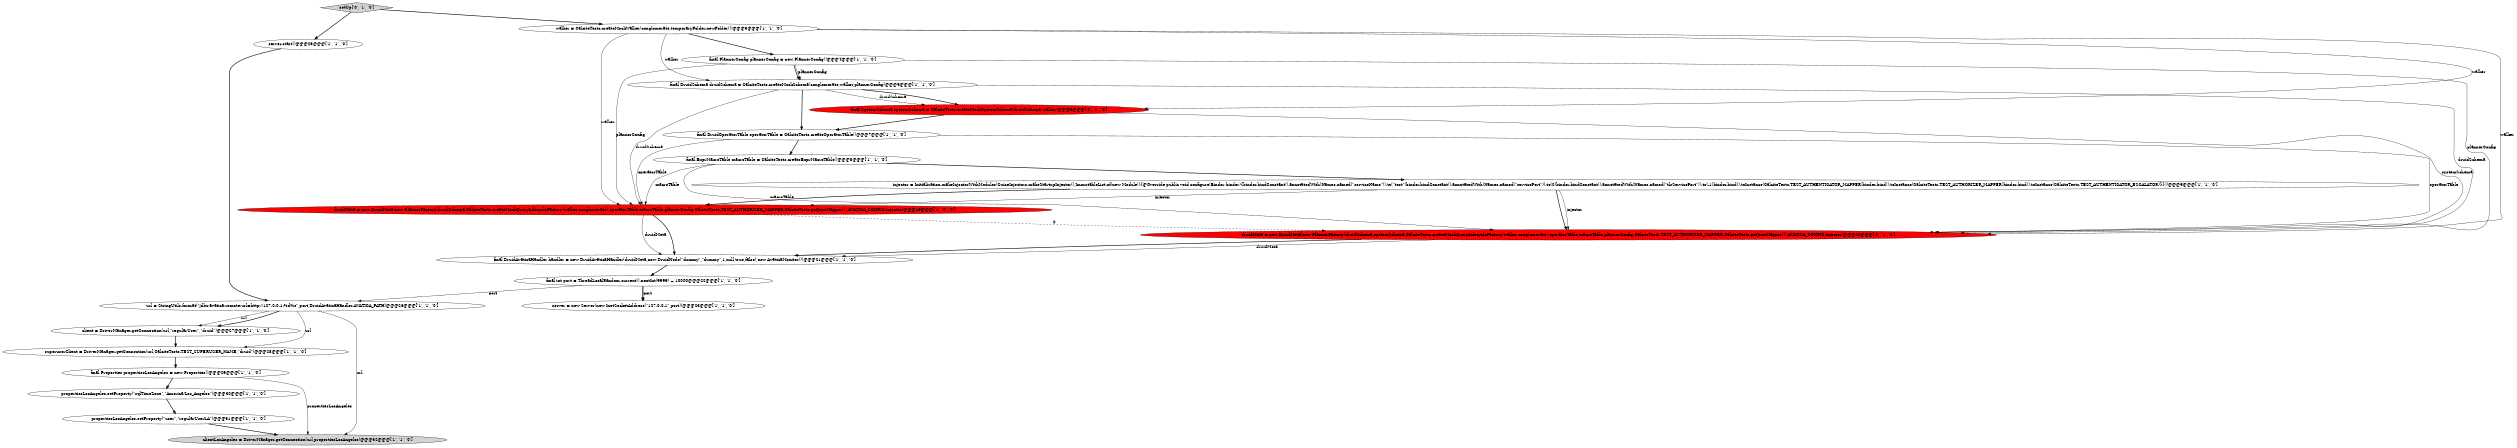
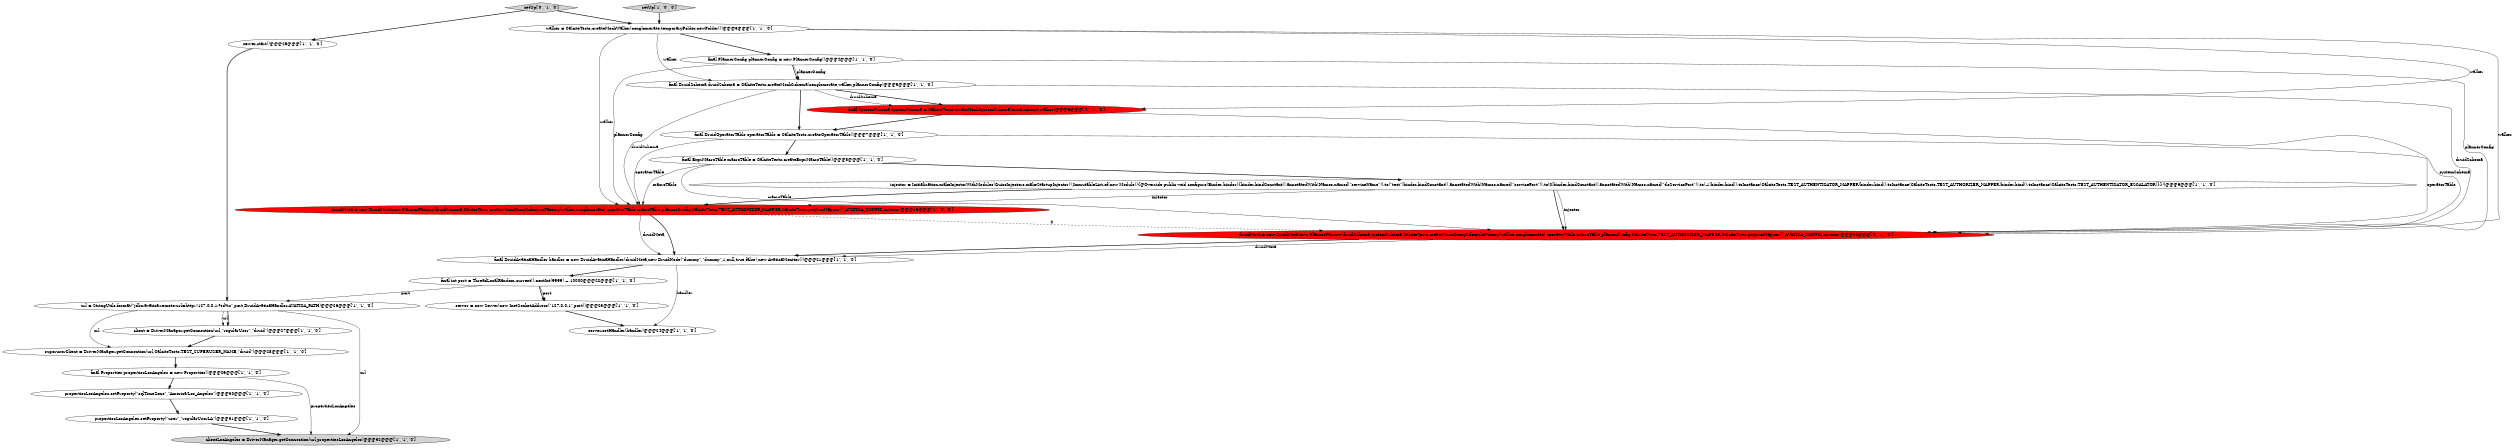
node "setUp['1', '0', '0']": added
node "server.setHandler(handler)@@@24@@@['1', '1', '0']": added
